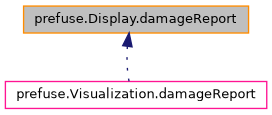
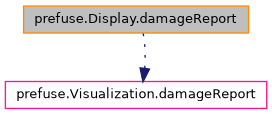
edge "prefuse.Visualization.damageReport" -> "prefuse.Display.damageReport": reversed
